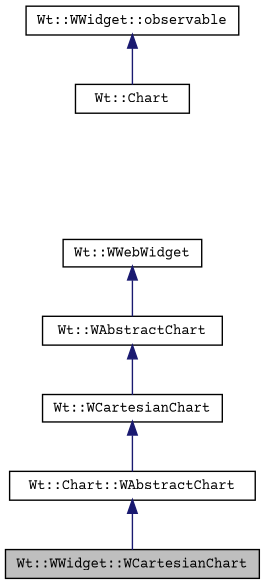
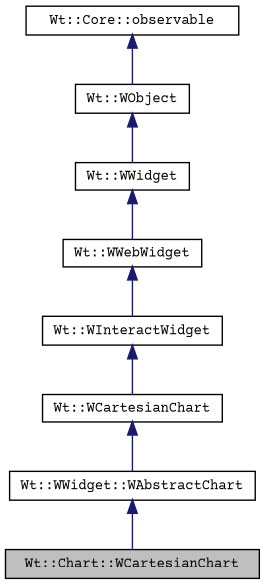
node "Wt::WWidget::observable": label "Wt::WWidget::observable" -> "Wt::Core::observable"
node "Wt::Chart": label "Wt::Chart" -> "Wt::WObject"
node "Wt::WWidget": added
node "Wt::WAbstractChart": label "Wt::WAbstractChart" -> "Wt::WInteractWidget"
node "Wt::Chart::WAbstractChart": label "Wt::Chart::WAbstractChart" -> "Wt::WWidget::WAbstractChart"
node "Wt::WWidget::WCartesianChart": label "Wt::WWidget::WCartesianChart" -> "Wt::Chart::WCartesianChart"
